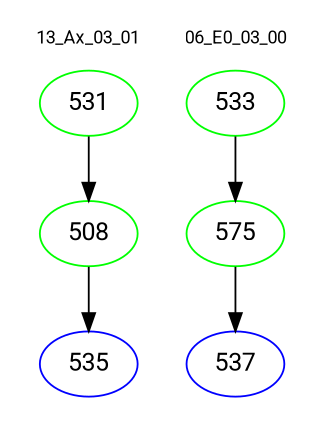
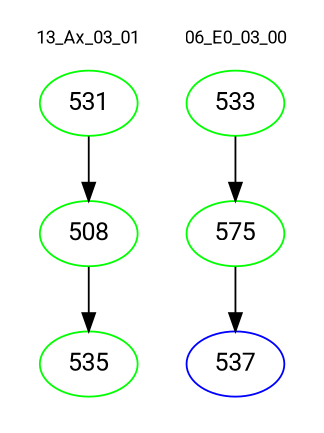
node "535": color blue -> green
